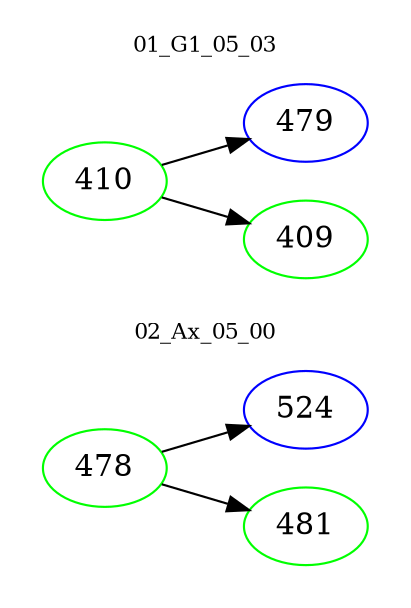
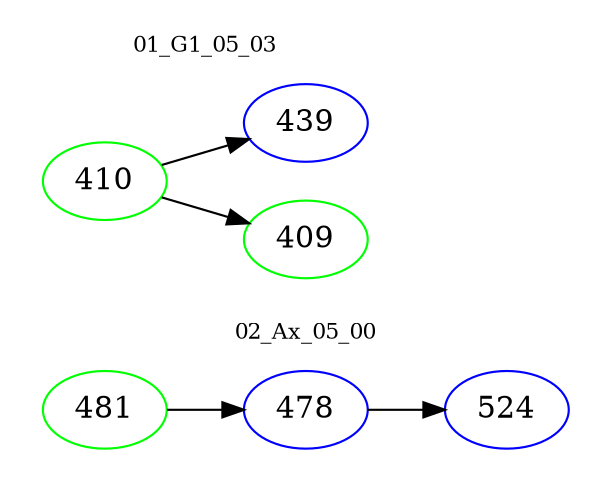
node "479": label "479" -> "439"
node "478": color green -> blue
edge "478" -> "481": reversed
